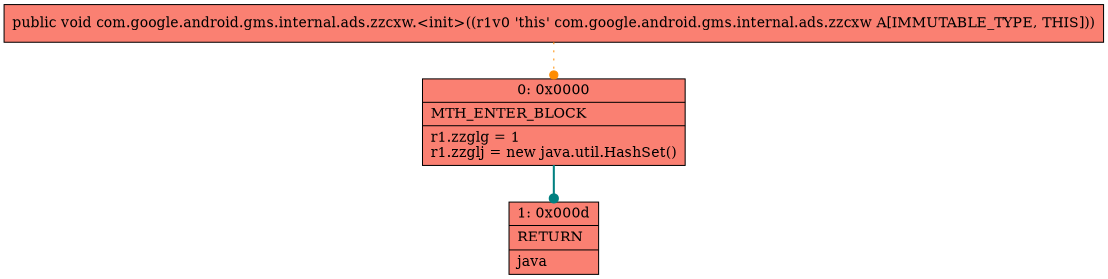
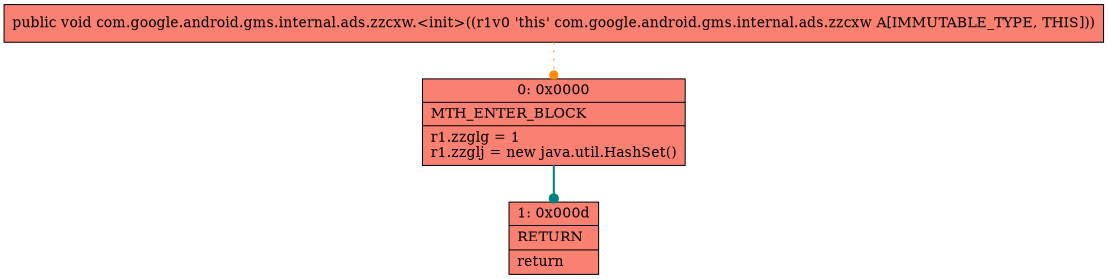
node "1: 0x000d": text "java" -> "return"
